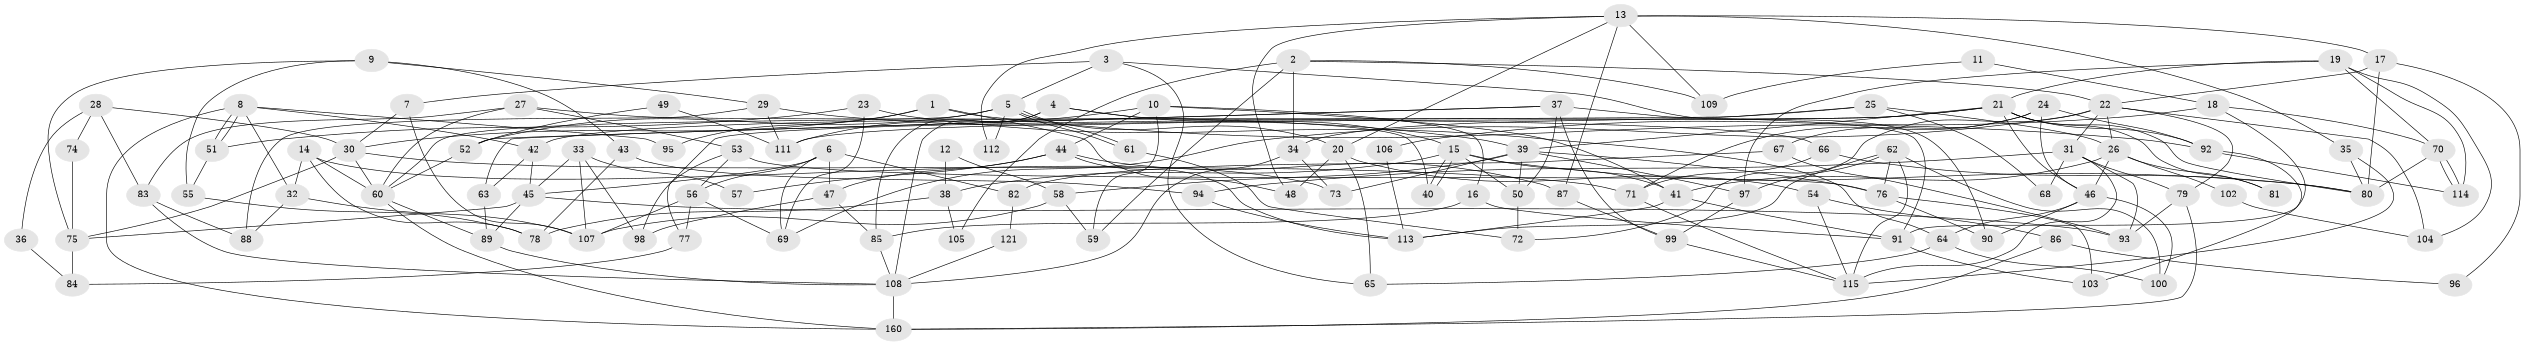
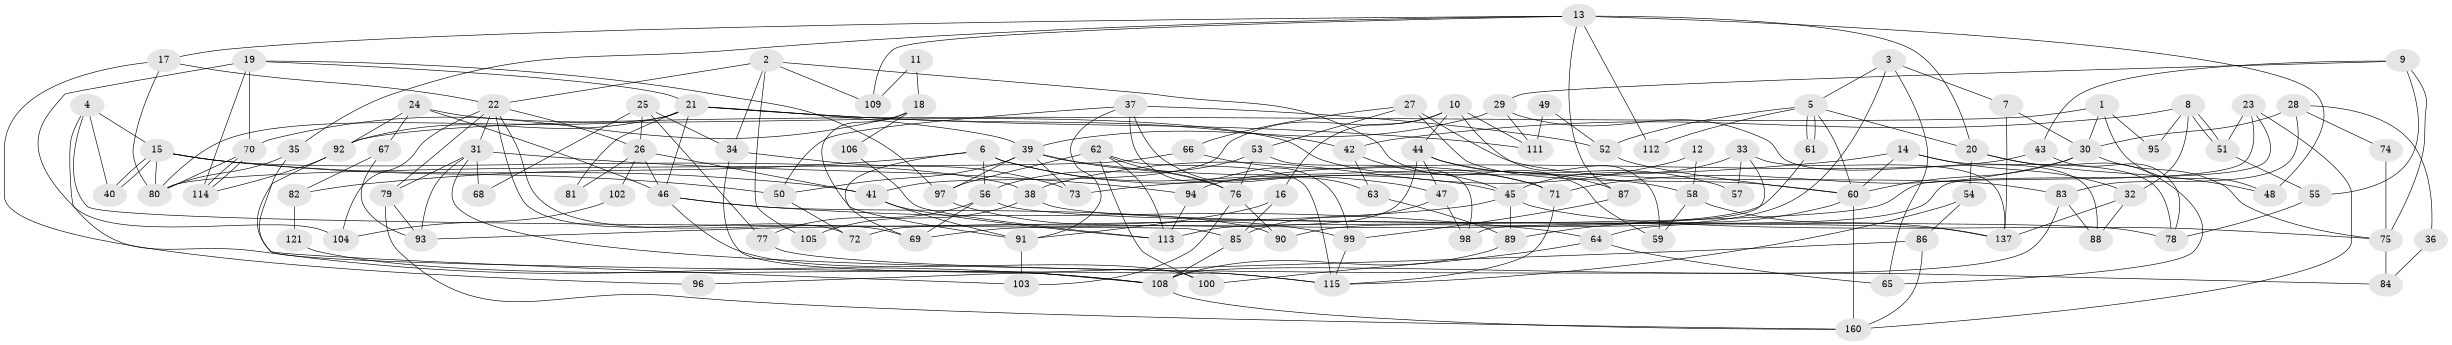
node "107": label "107" -> "137"
edge "8" -- "160": now "23" -- "160"
